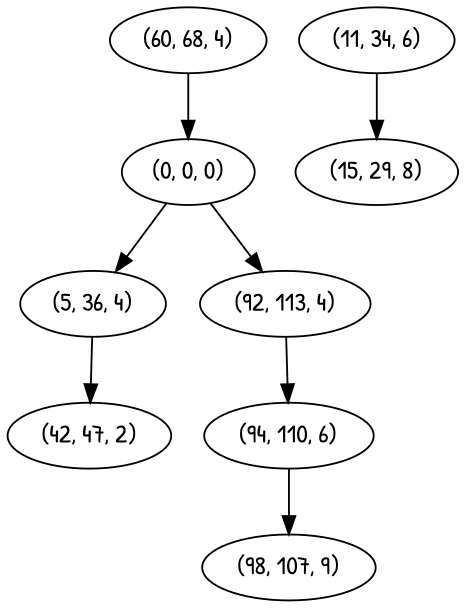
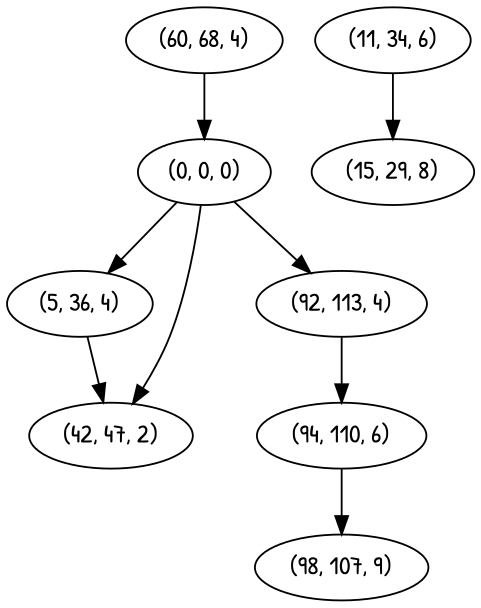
edge "(0, 0, 0)" -> "(42, 47, 2)": added
